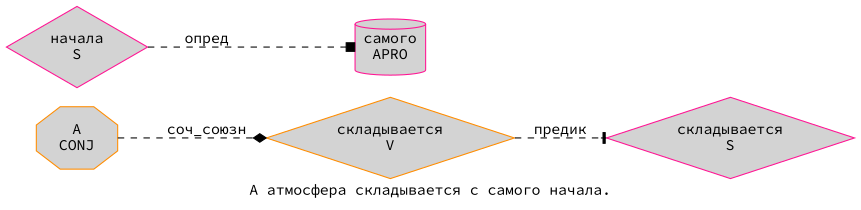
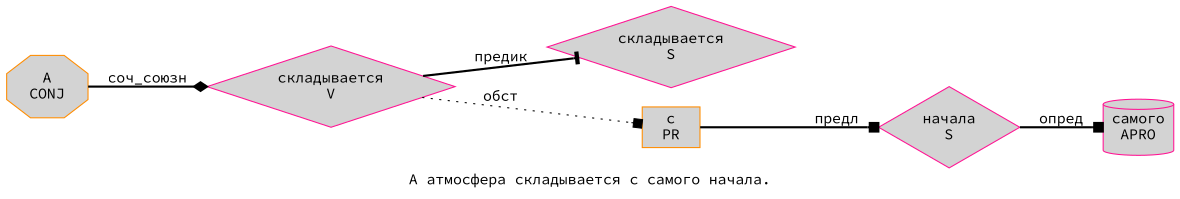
edge "начала S" -> "самого APRO": style dashed -> bold
node "с PR": added
edge "А CONJ" -> "складывается V": style dashed -> bold
node "складывается V": color darkorange -> deeppink
edge "складывается V" -> "складывается S": style dashed -> bold
